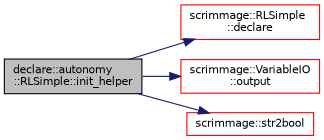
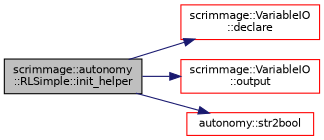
node "scrimmage::RLSimple ::declare": label "scrimmage::RLSimple ::declare" -> "scrimmage::VariableIO ::declare"
node "declare::autonomy ::RLSimple::init_helper": label "declare::autonomy ::RLSimple::init_helper" -> "scrimmage::autonomy ::RLSimple::init_helper"
node "scrimmage::str2bool": label "scrimmage::str2bool" -> "autonomy::str2bool"
